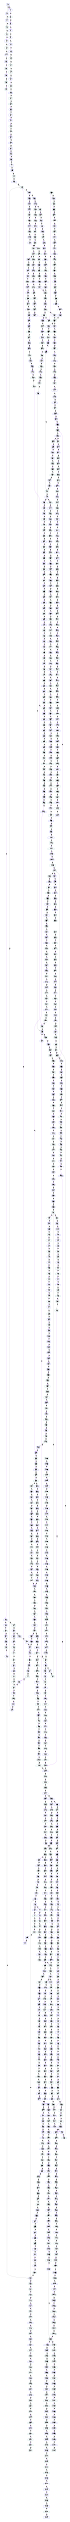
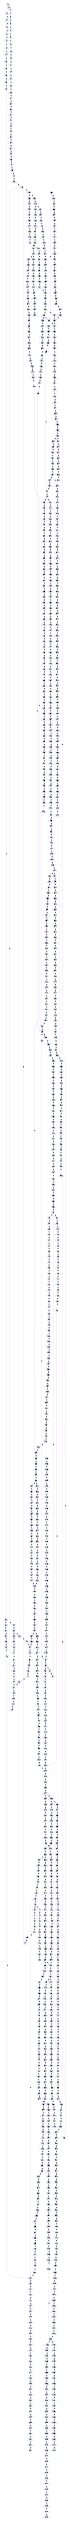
edge "S678" -> "S690": now "S667" -> "S690"
node "S599": added
node "S450": removed
